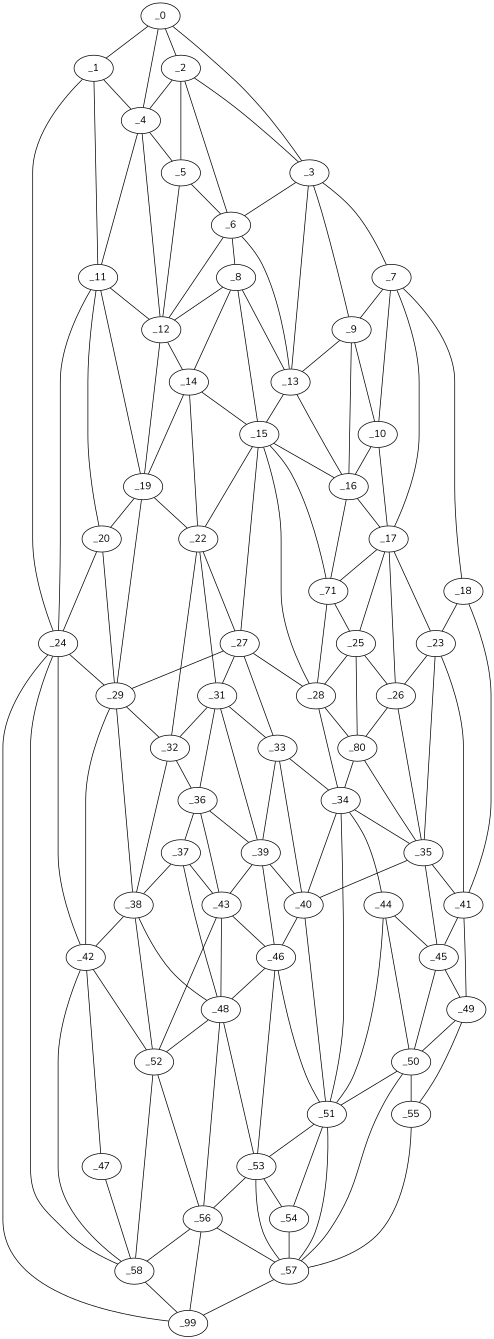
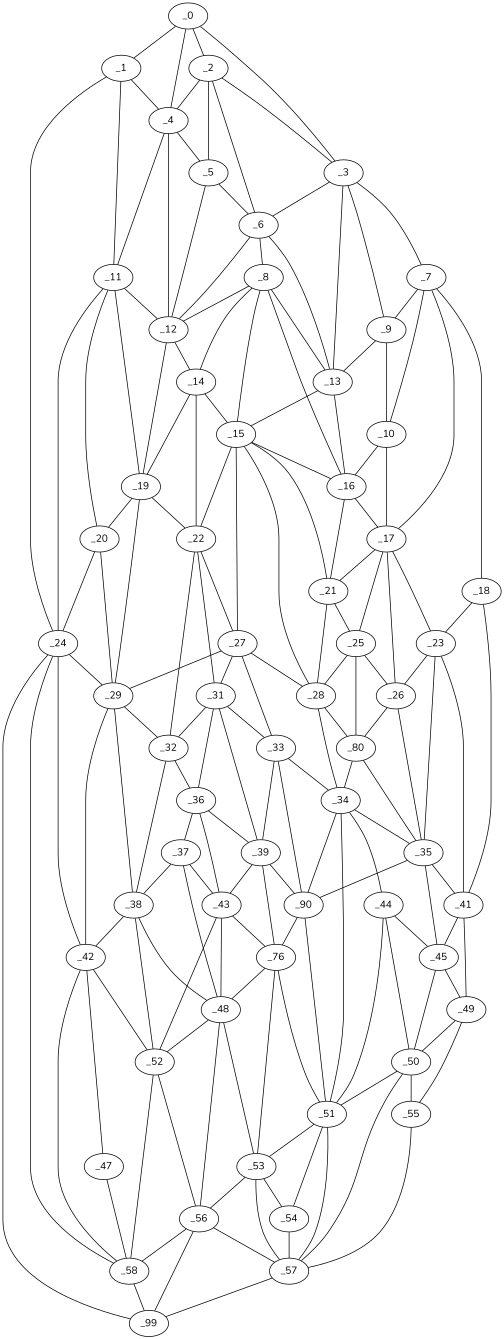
edge "_9" -- "_16": now "_8" -- "_16"
node "_71": label "_71" -> "_21"
node "_40": label "_40" -> "_90"
node "_46": label "_46" -> "_76"
